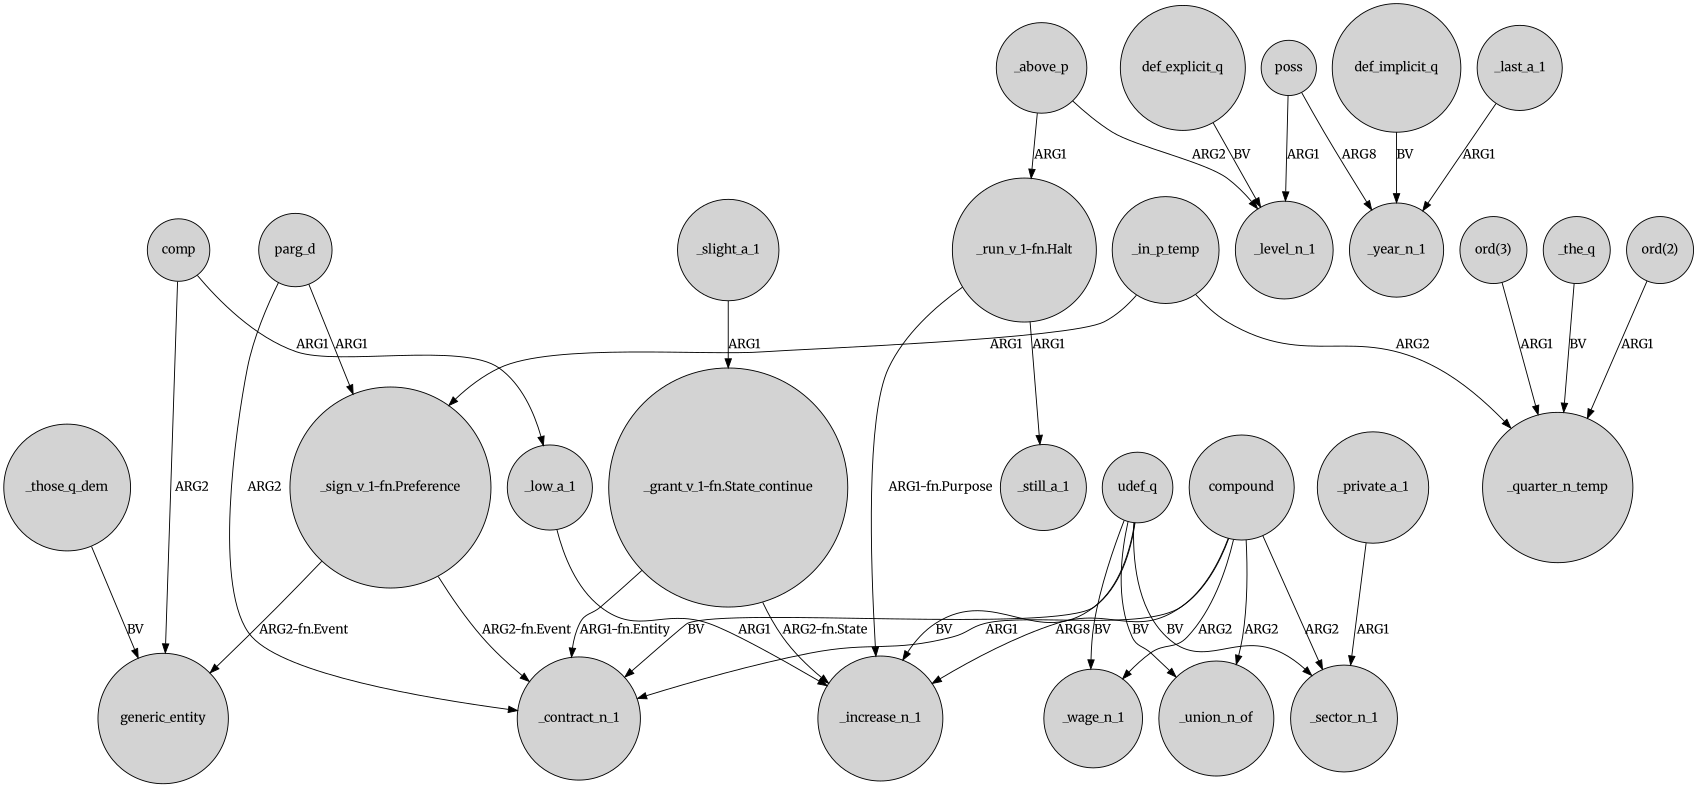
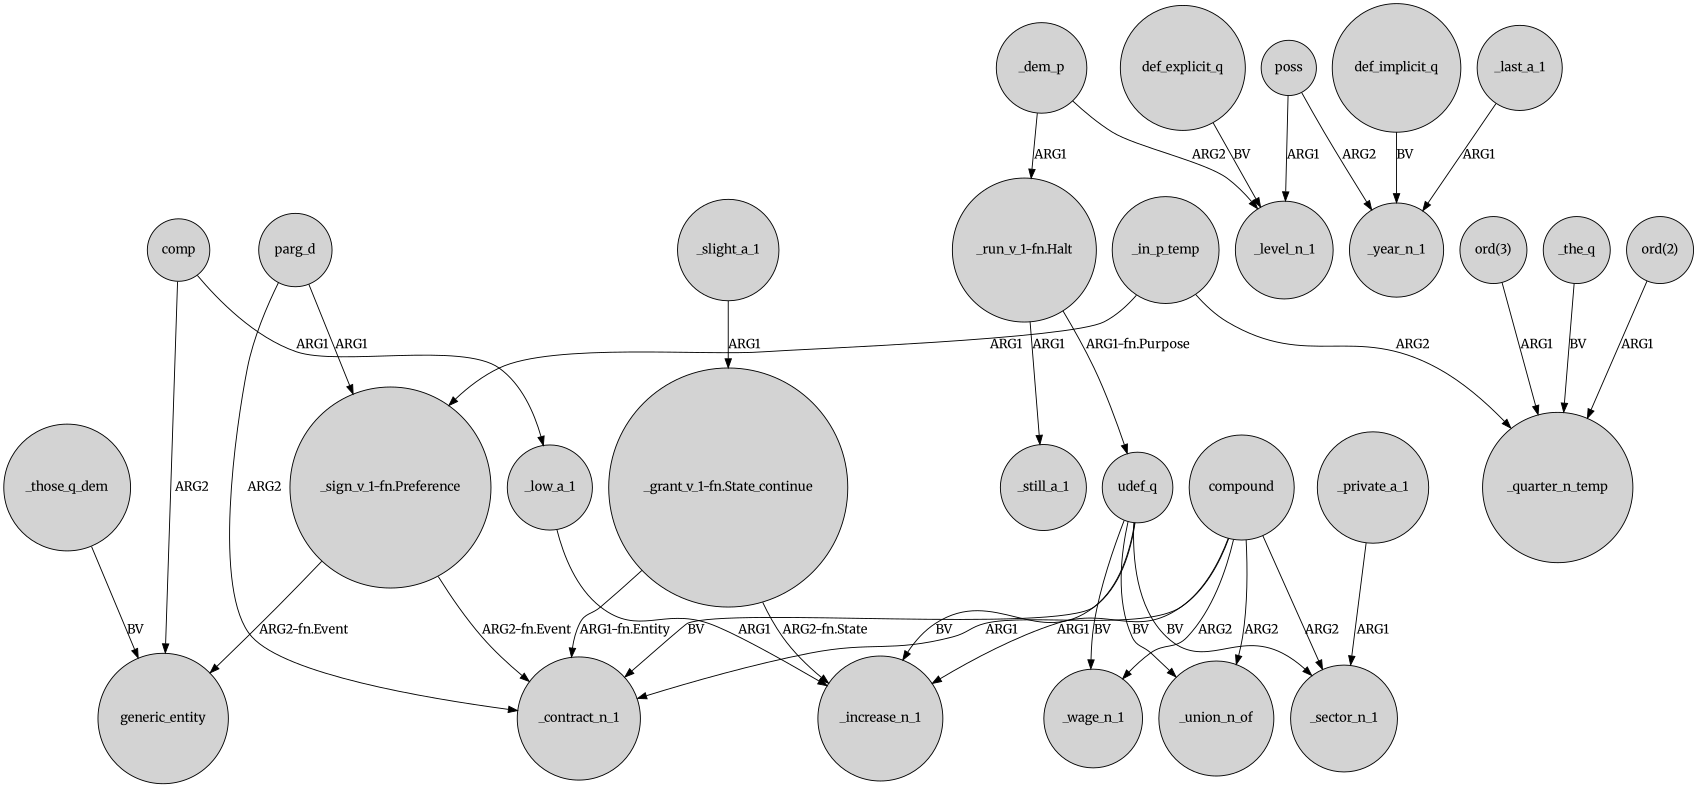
node "_above_p": label "_above_p" -> "_dem_p"
edge "poss" -> "_year_n_1": label "ARG8" -> "ARG2"
edge "_run_v_1-fn.Halt" -> "_increase_n_1": now "_run_v_1-fn.Halt" -> "udef_q"
edge "compound" -> "_increase_n_1": label "ARG8" -> "ARG1"
